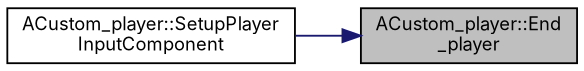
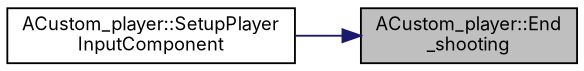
node "ACustom_player::End _player": label "ACustom_player::End _player" -> "ACustom_player::End _shooting"
